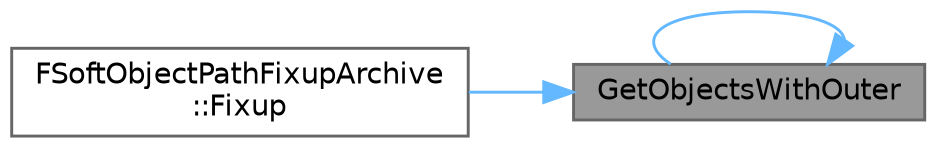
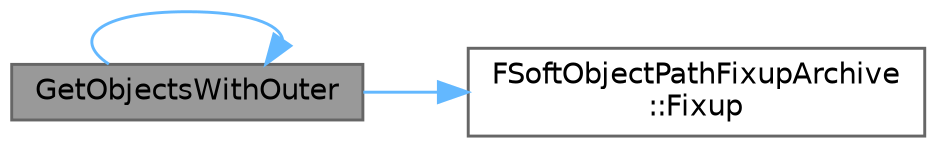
edge "FSoftObjectPathFixupArchive ::Fixup" -> "GetObjectsWithOuter": reversed
